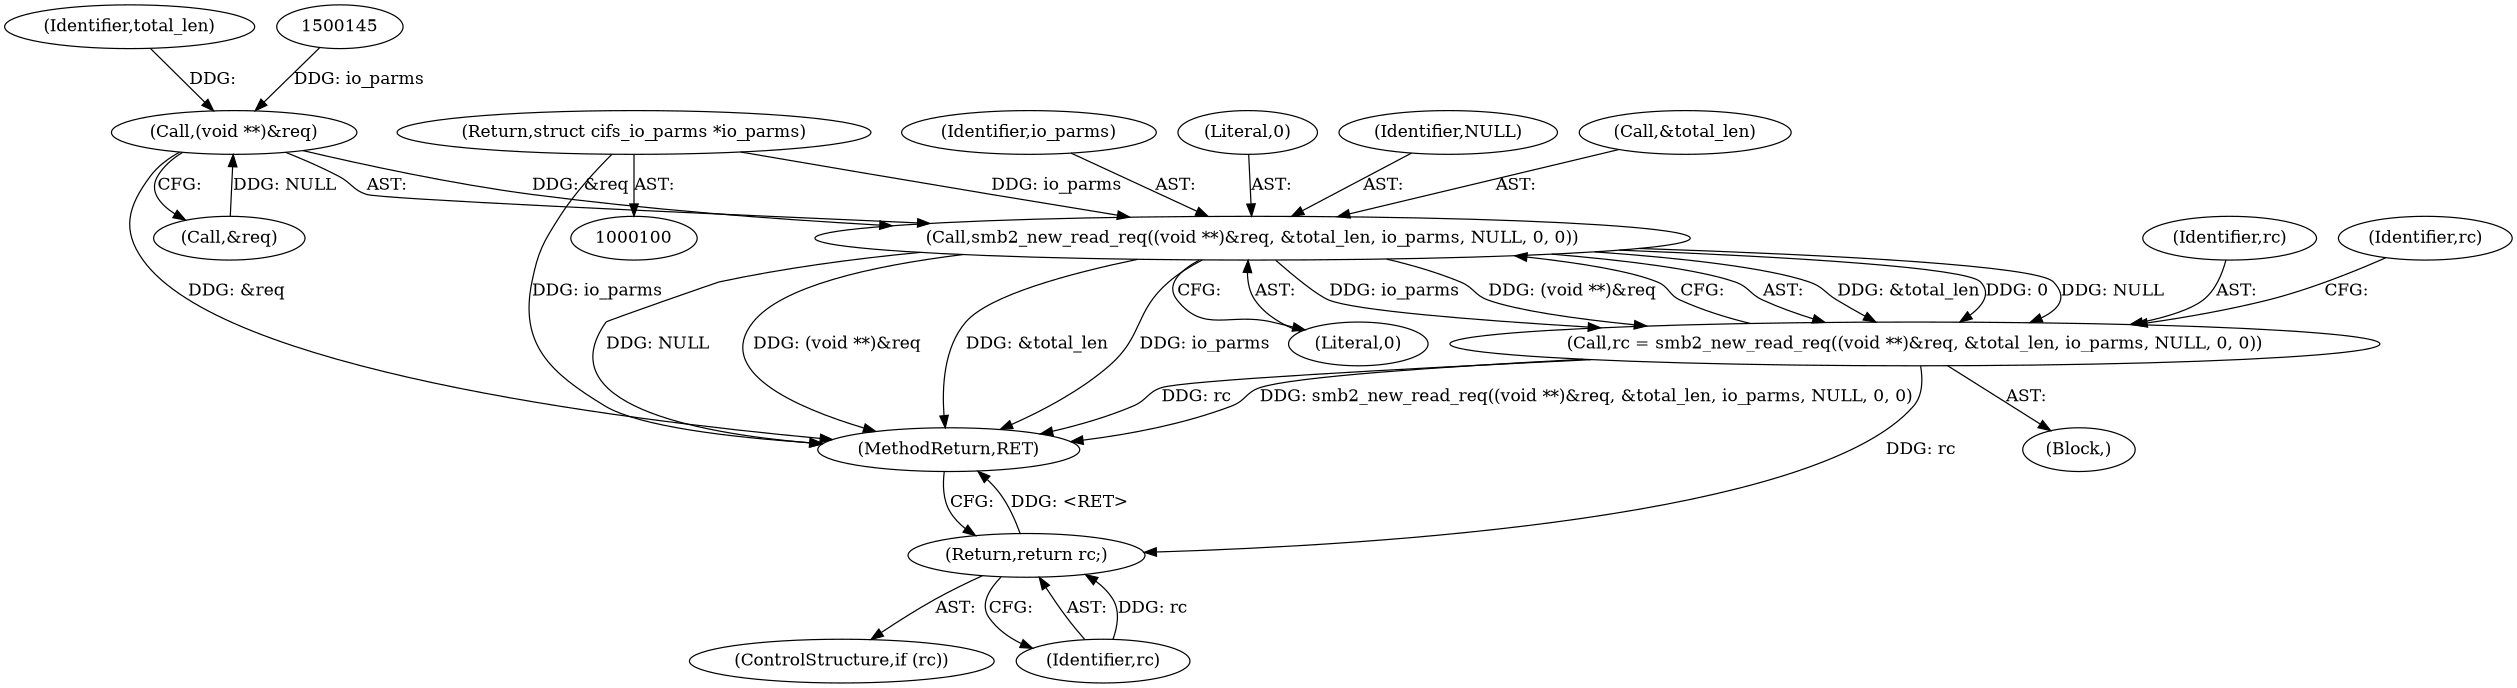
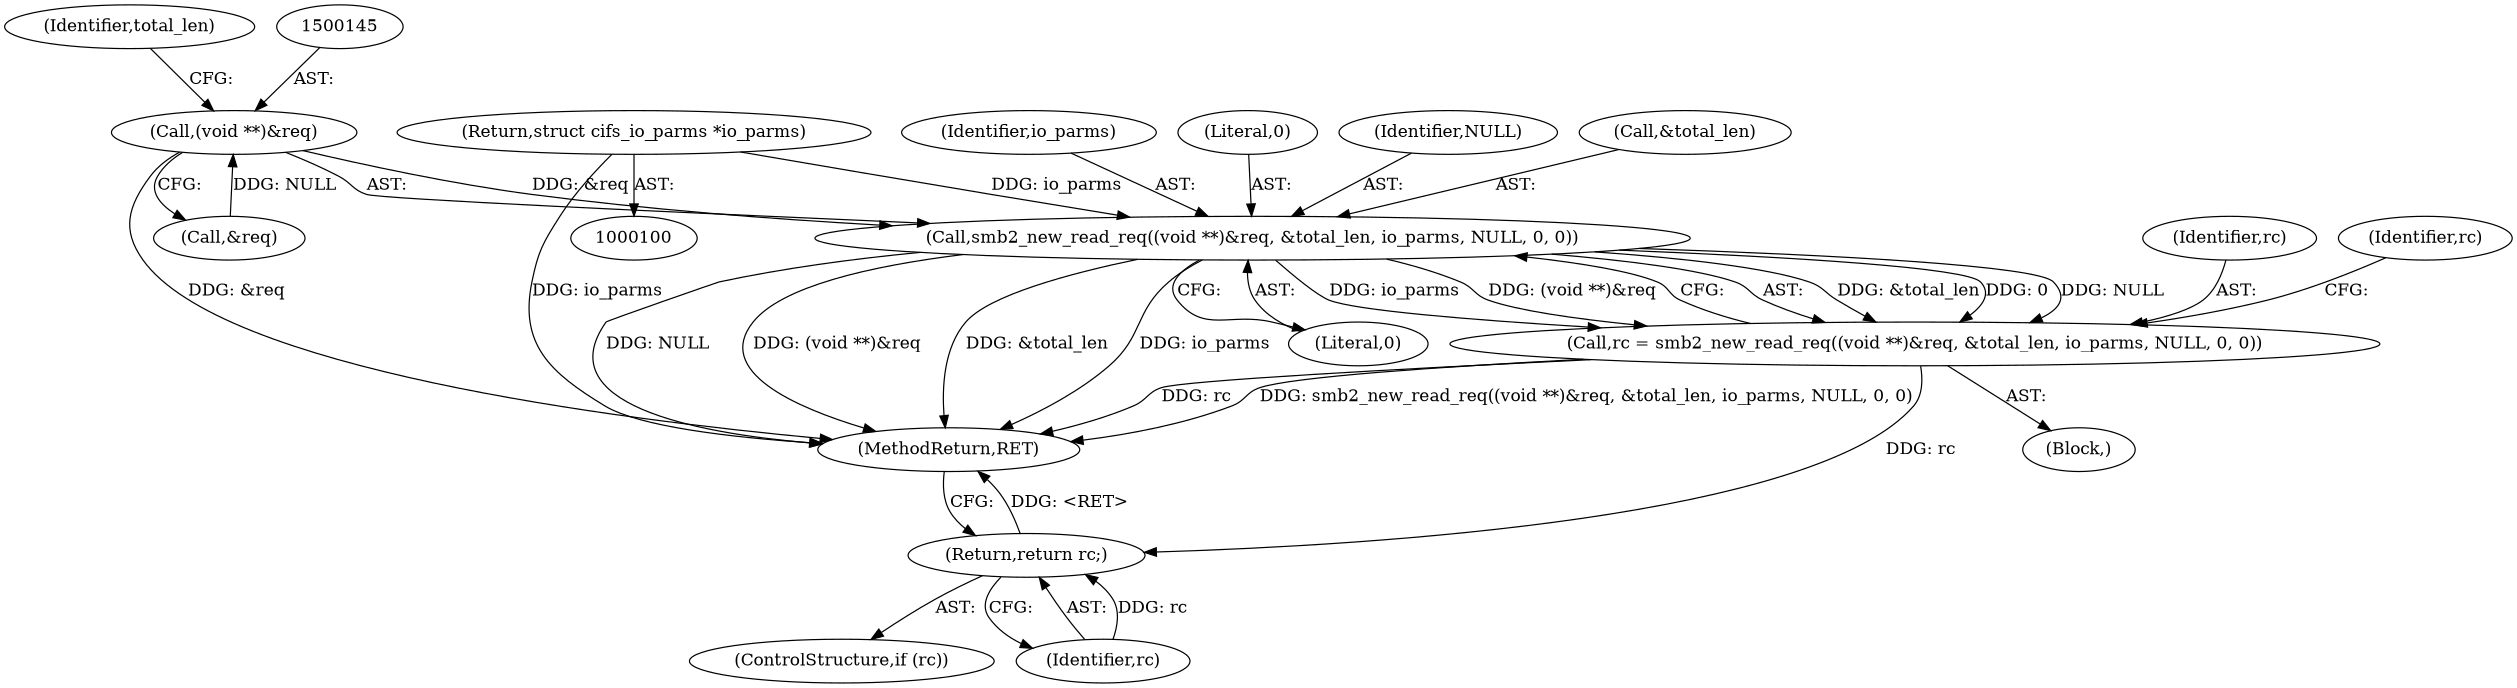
edge "(Identifier,total_len)" -> "(Call,(void **)&req)": label "DDG: " -> "CFG: "
edge "1500145" -> "(Call,(void **)&req)": label "DDG: io_parms" -> "AST: "
